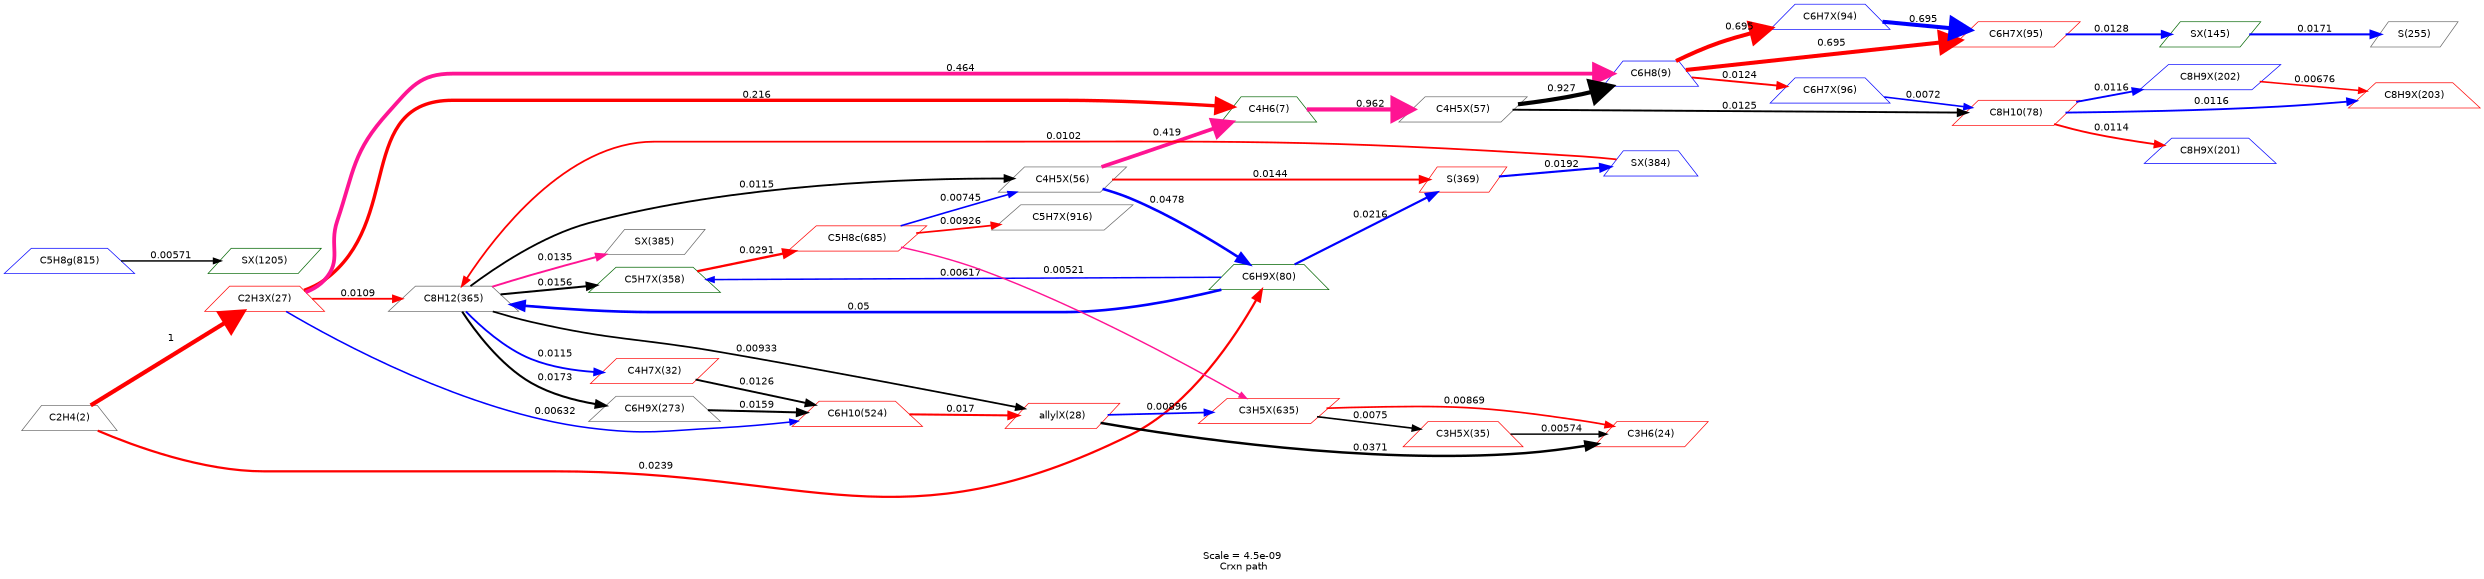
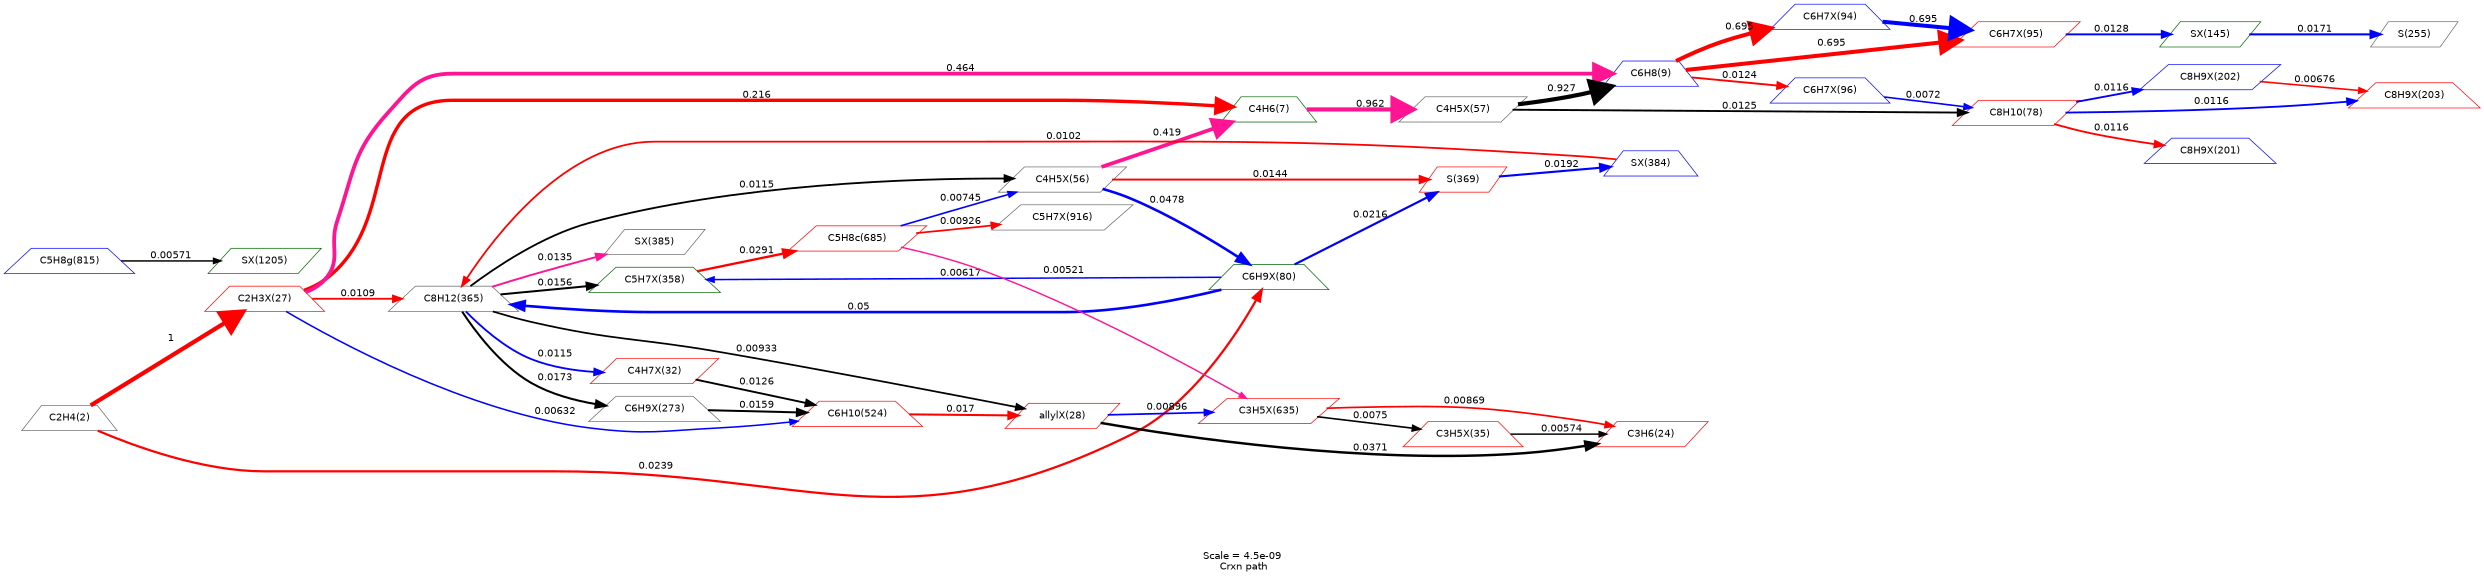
edge "C8H10(78)" -> "C8H9X(201)": label " 0.0114" -> " 0.0116"
